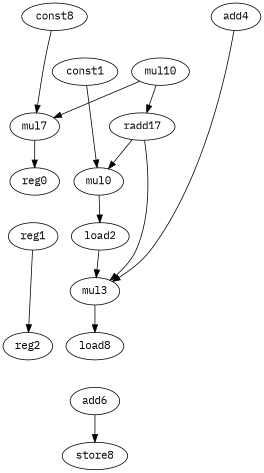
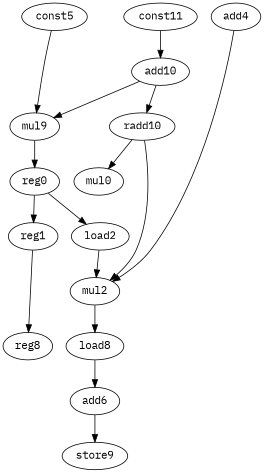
node "const8": label "const8" -> "const5"
node "const11": added
node "const1": removed
node "mul10": label "mul10" -> "add10"
node "mul7": label "mul7" -> "mul9"
node "radd17": label "radd17" -> "radd10"
edge "reg0" -> "reg1": added
edge "mul0" -> "load2": now "reg0" -> "load2"
node "mul3": label "mul3" -> "mul2"
node "reg2": label "reg2" -> "reg8"
edge "load8" -> "add6": added
node "store8": label "store8" -> "store9"
